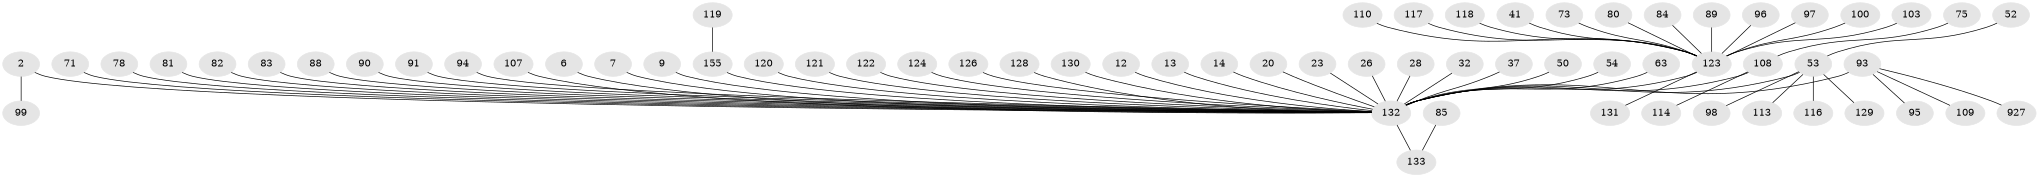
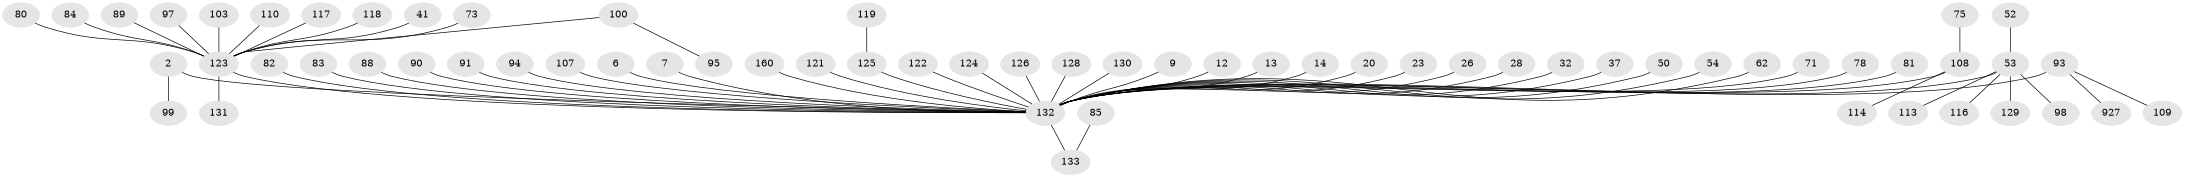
node "96": removed
node "155": label "155" -> "125"
node "120": label "120" -> "160"
node "63": label "63" -> "62"
edge "93" -- "95": now "100" -- "95"
